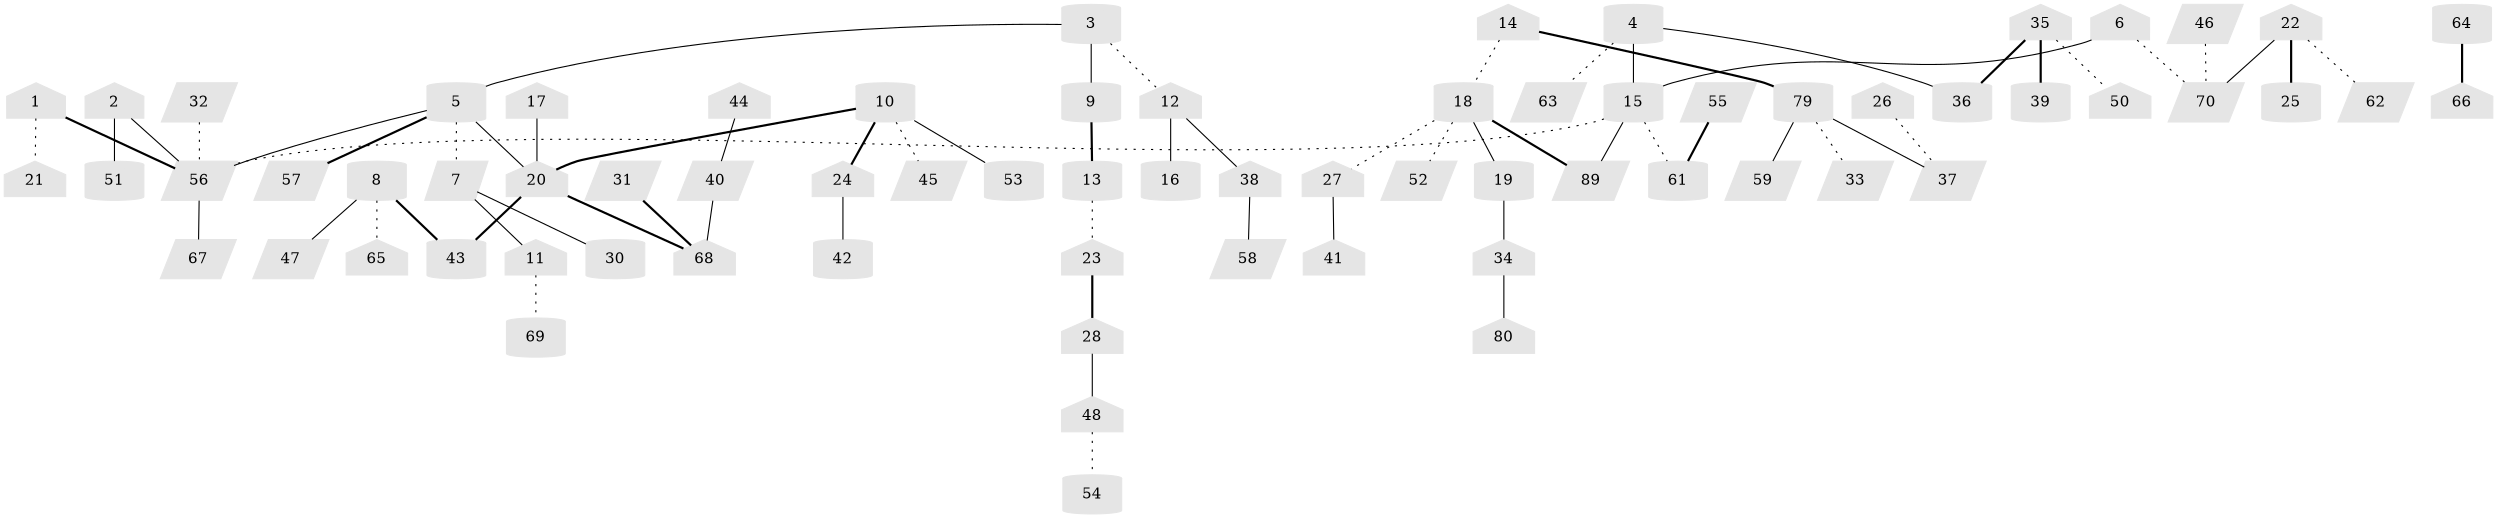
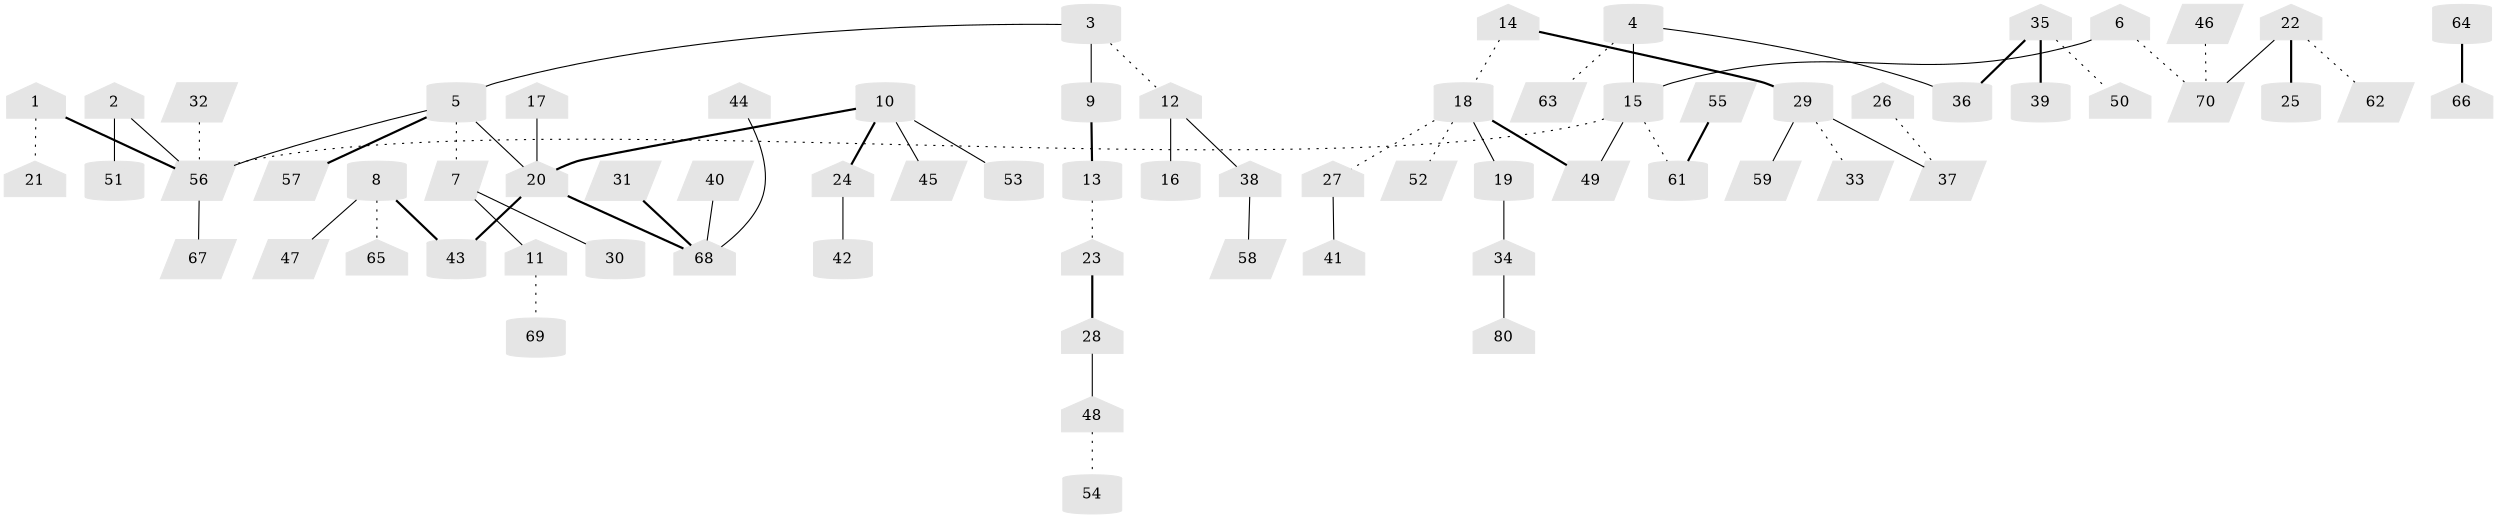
node "79": label "79" -> "29"
edge "10" -- "45": style dotted -> solid
edge "44" -- "40": now "44" -- "68"
node "89": label "89" -> "49"
